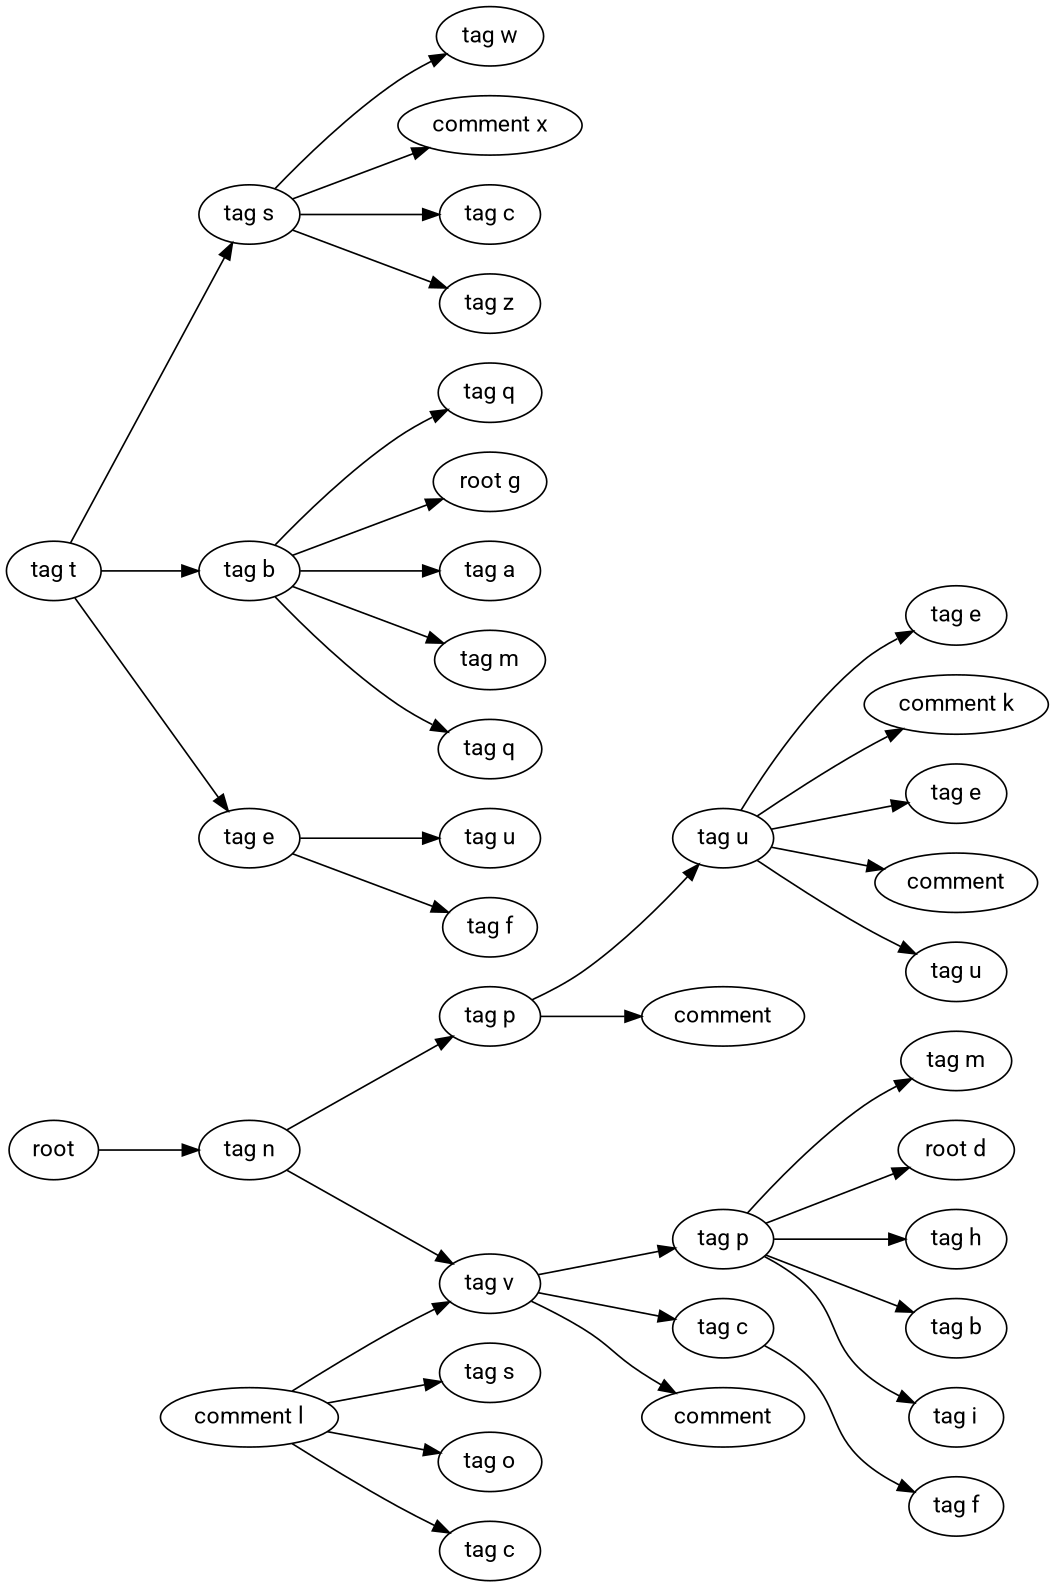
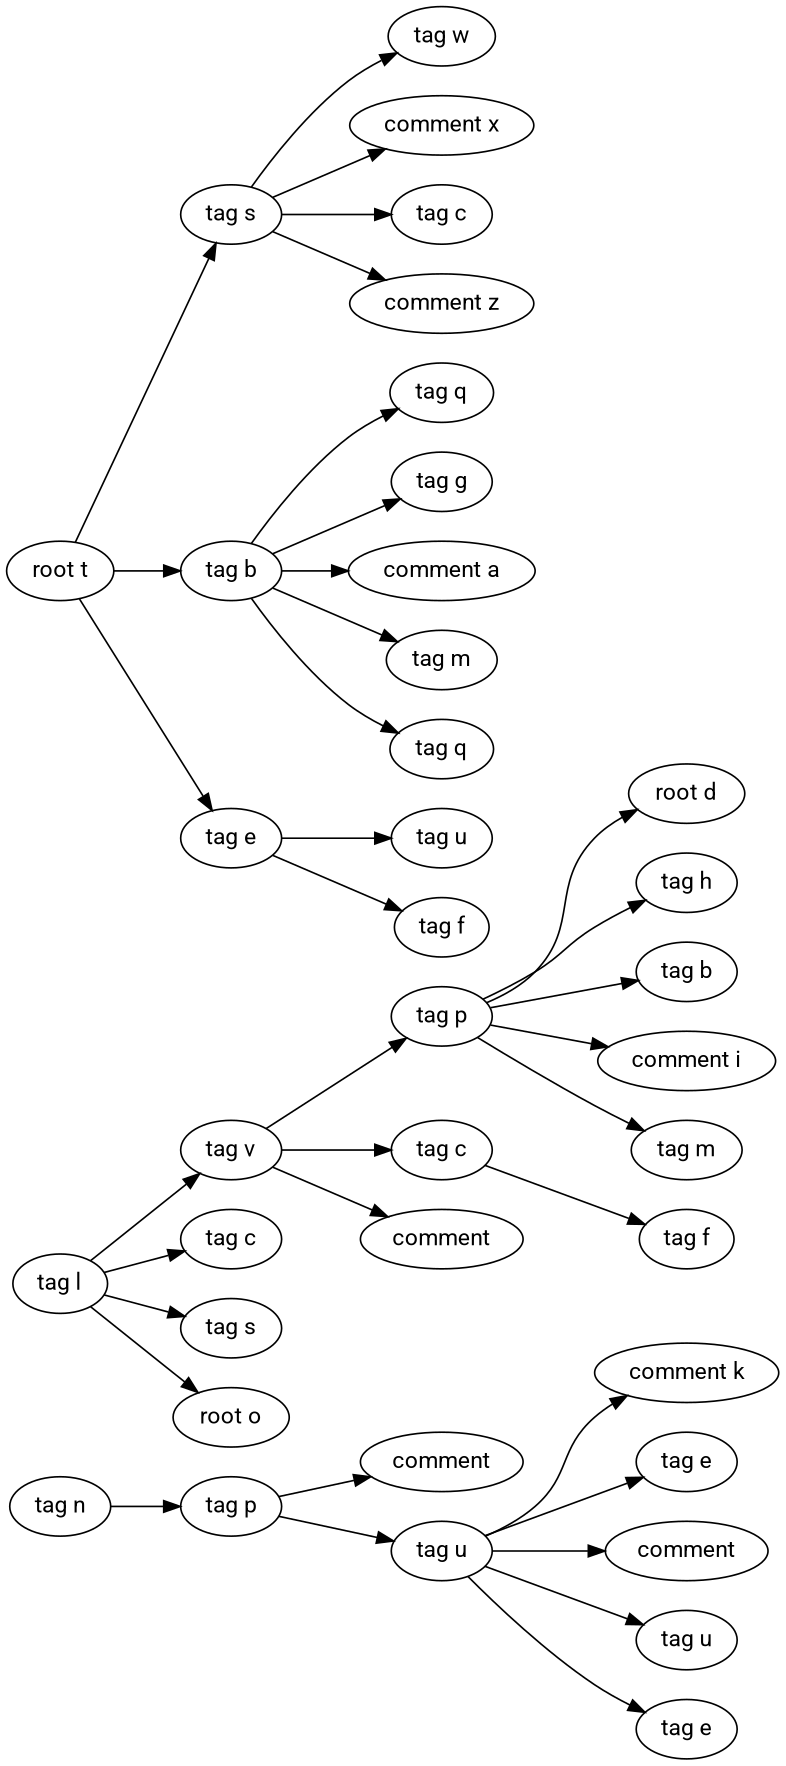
node "tag z": label "tag z" -> "comment z"
node "root g": label "root g" -> "tag g"
node "tag t": label "tag t" -> "root t"
node "tag a": label "tag a" -> "comment a"
node "root": removed
edge "tag n" -> "tag v": removed
node "comment l": label "comment l" -> "tag l"
node "tag i": label "tag i" -> "comment i"
node "tag o": label "tag o" -> "root o"
